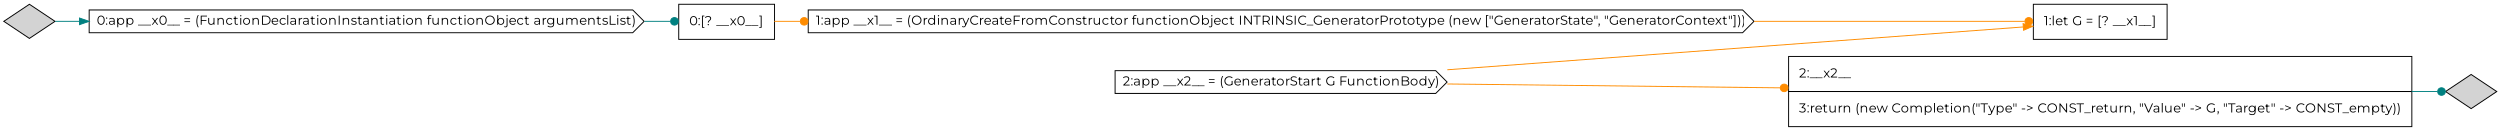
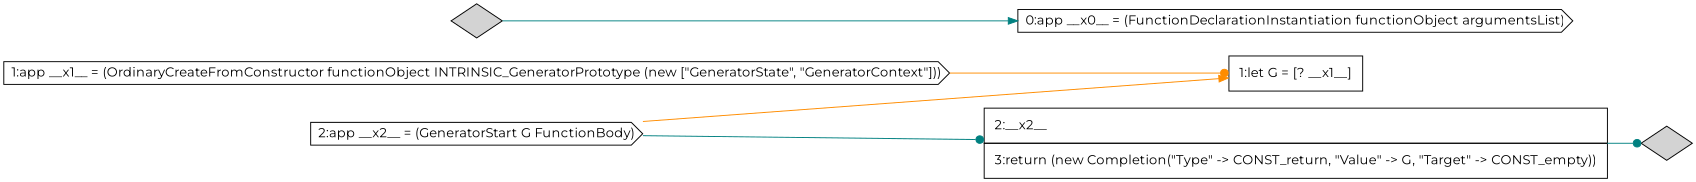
node "0:[? __x0__]": removed
edge "2:app __x2__ = (GeneratorStart G FunctionBody)" -> "2:__x2__": color darkorange -> teal
